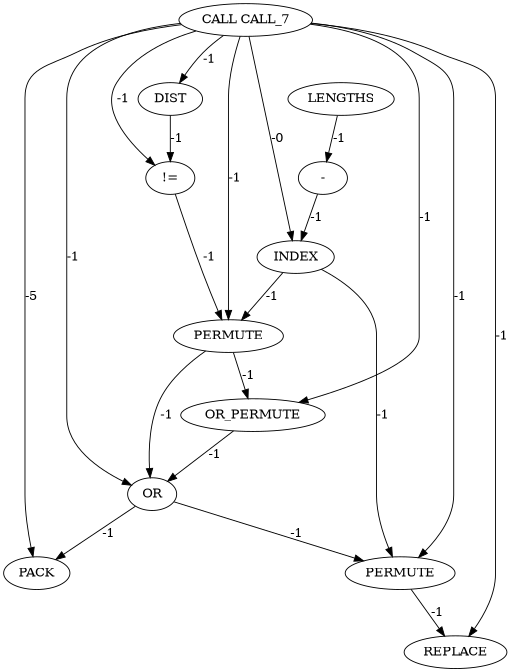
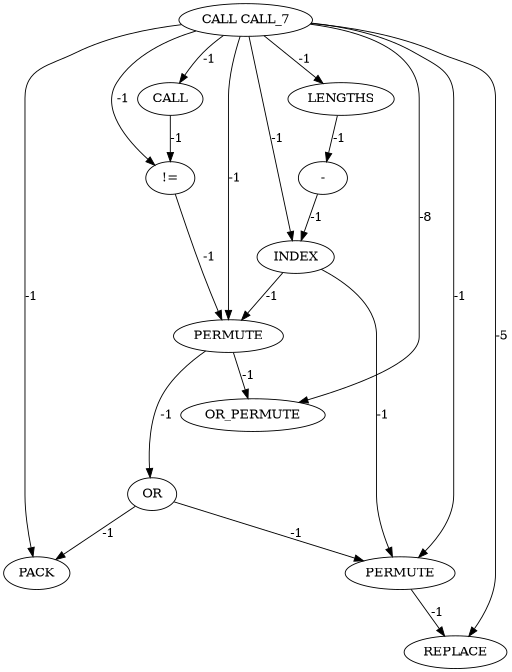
node "DIST": label "DIST" -> "CALL"
edge "CALL CALL_7" -> "INDEX": label "-0" -> "-1"
edge "CALL CALL_7" -> "OR_PERMUTE": label "-1" -> "-8"
edge "CALL CALL_7" -> "OR": now "CALL CALL_7" -> "LENGTHS"
edge "CALL CALL_7" -> "PACK": label "-5" -> "-1"
edge "CALL CALL_7" -> "REPLACE": label "-1" -> "-5"
edge "OR_PERMUTE" -> "OR": removed, label "-1"
